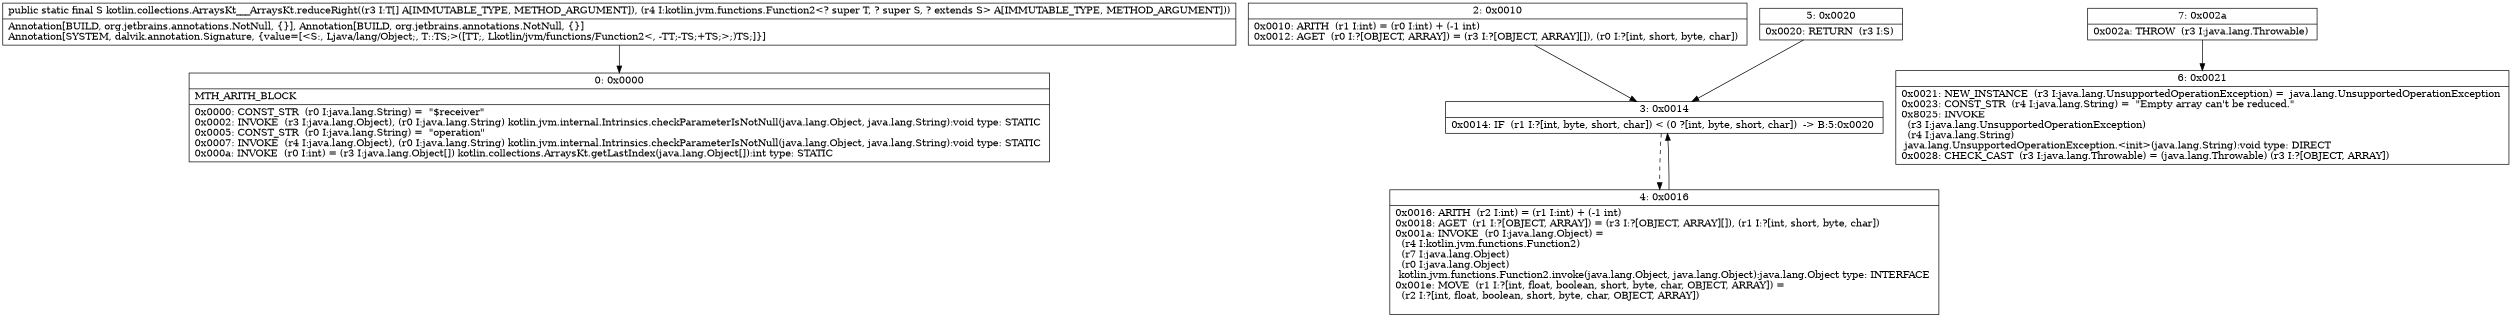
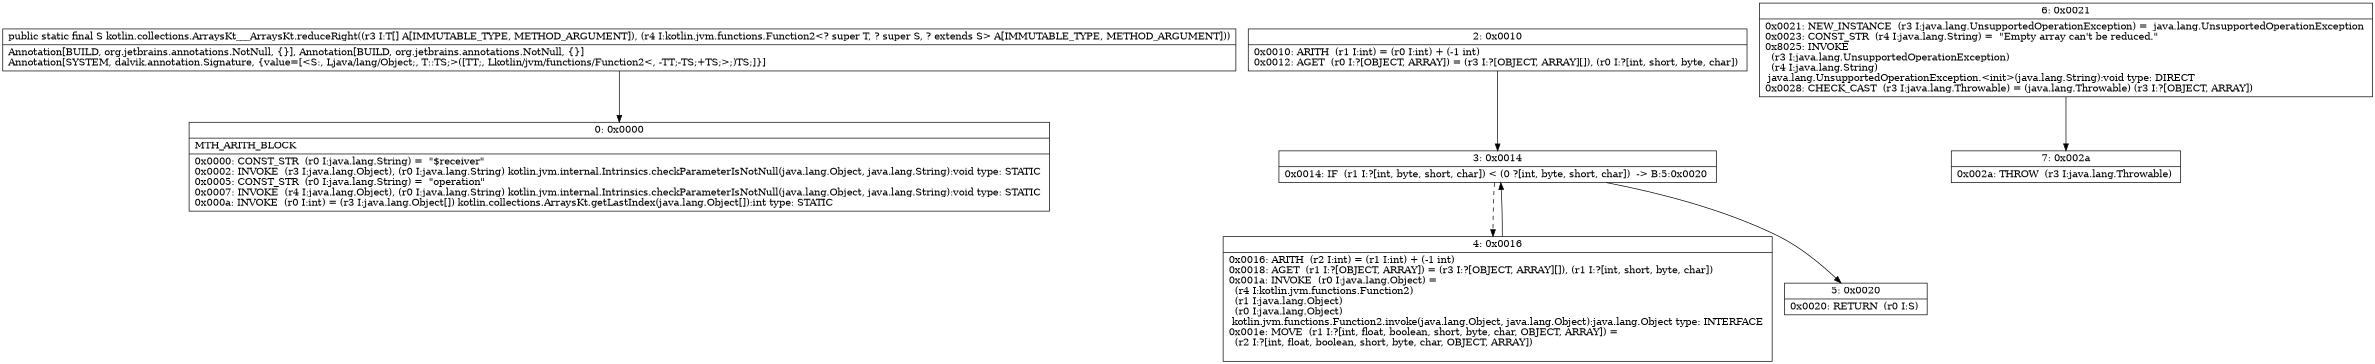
node "5: 0x0020": text "0x0020: RETURN  (r3 I:S)" -> "0x0020: RETURN  (r0 I:S)"
edge "7: 0x002a" -> "6: 0x0021": reversed
edge "5: 0x0020" -> "3: 0x0014": reversed
node "4: 0x0016": text "(r7 I:java.lang.Object)" -> "(r1 I:java.lang.Object)"
